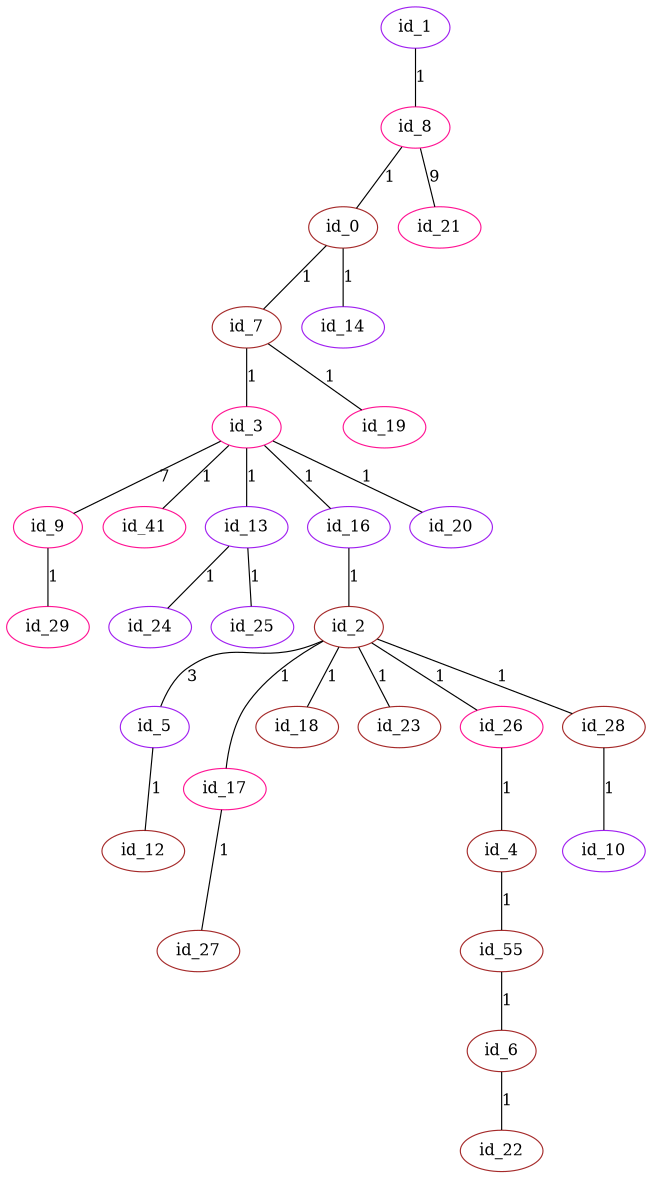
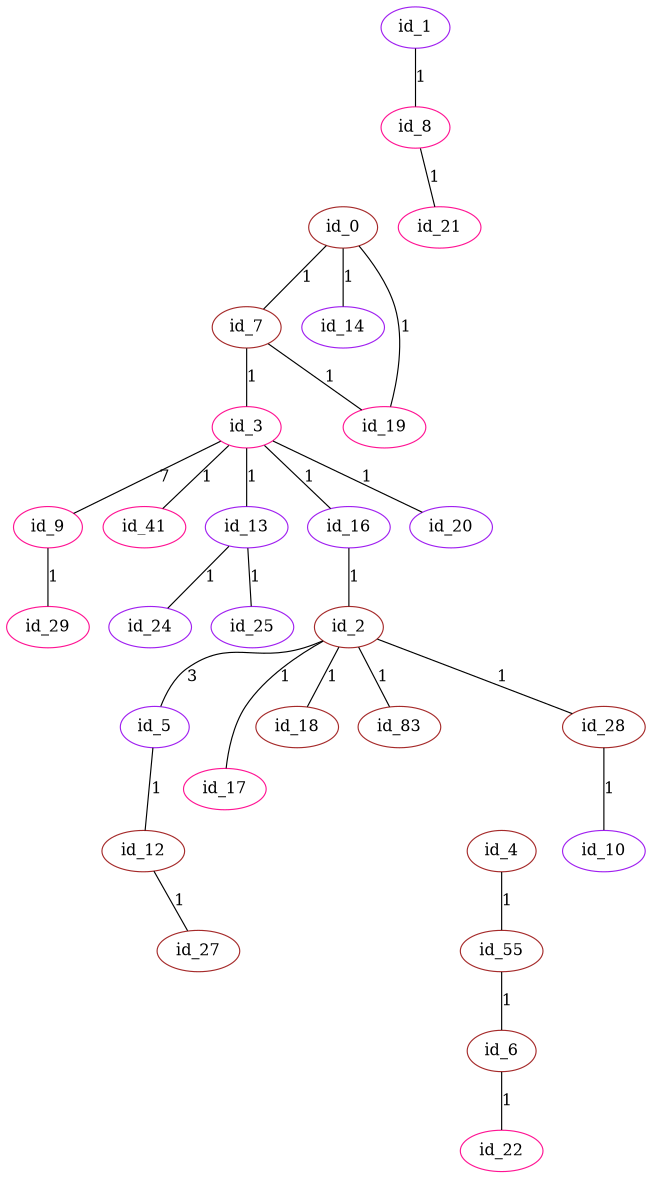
edge "id_8" -- "id_21": label "9" -> "1"
edge "id_8" -- "id_0": now "id_19" -- "id_0"
node "id_23": label "id_23" -> "id_83"
node "id_26": removed
edge "id_17" -- "id_27": now "id_12" -- "id_27"
node "id_22": color brown -> deeppink
